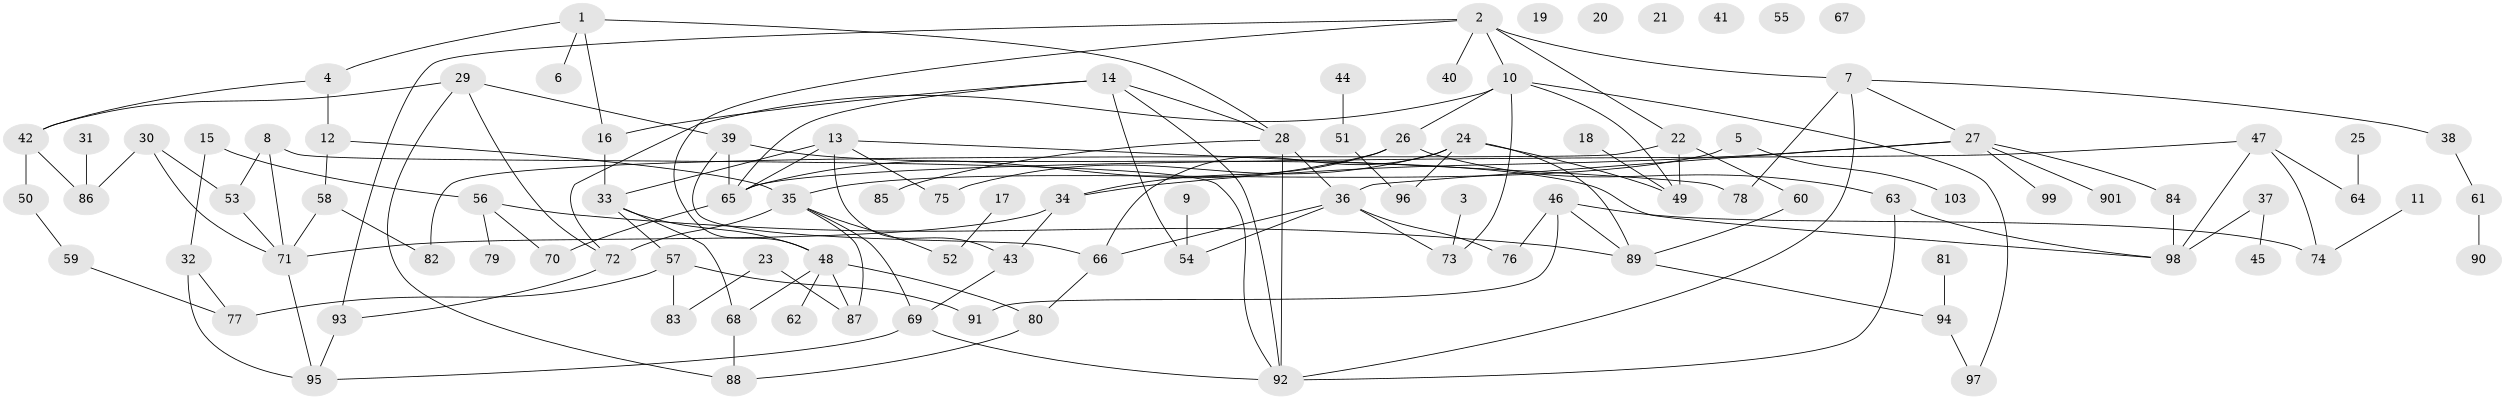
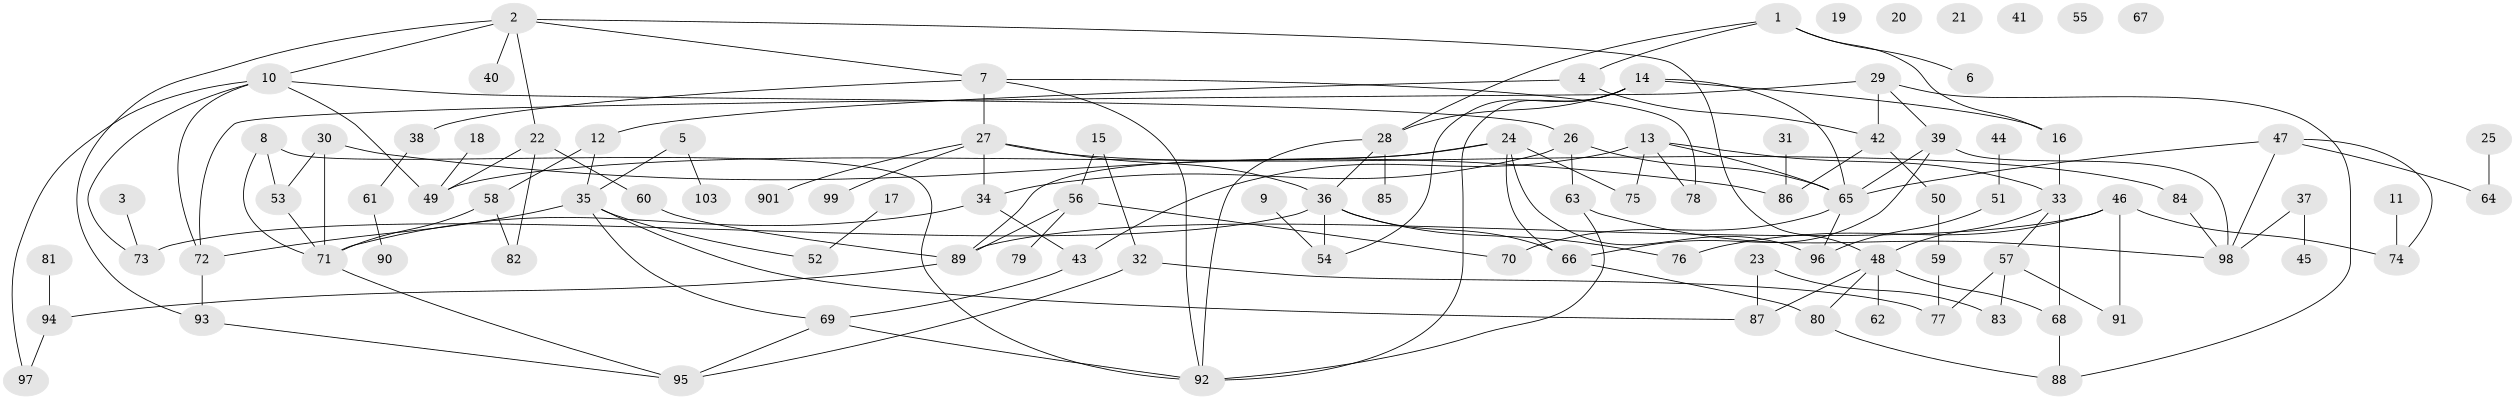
edge "65" -- "96": added
